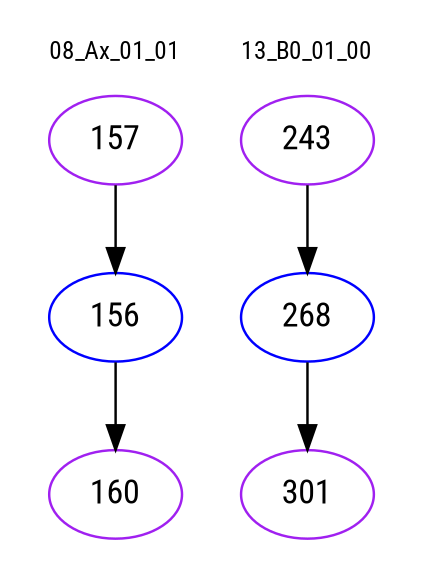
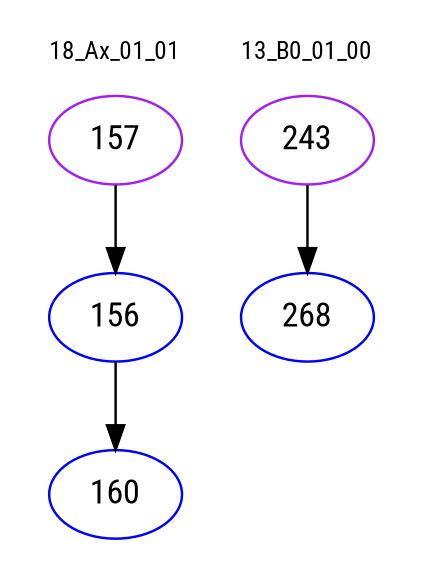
cluster "08_Ax_01_01": label "08_Ax_01_01" -> "18_Ax_01_01"
node "160": color purple -> blue
node "301": removed
